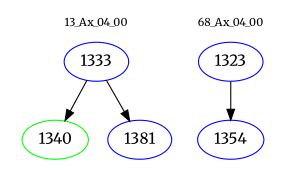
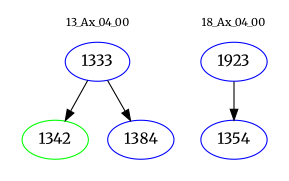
cluster "68_Ax_04_00": label "68_Ax_04_00" -> "18_Ax_04_00"
node "1323": label "1323" -> "1923"
node "1340": label "1340" -> "1342"
node "1381": label "1381" -> "1384"
